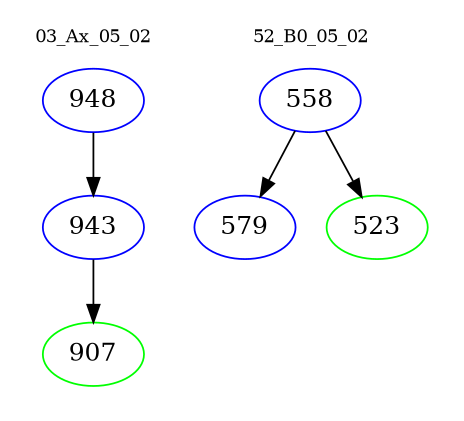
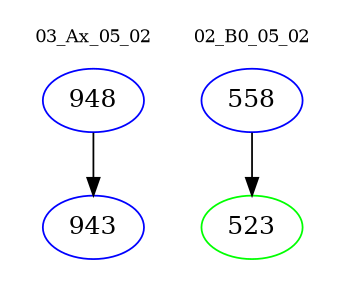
cluster "52_B0_05_02": label "52_B0_05_02" -> "02_B0_05_02"
node "579": removed
node "907": removed
